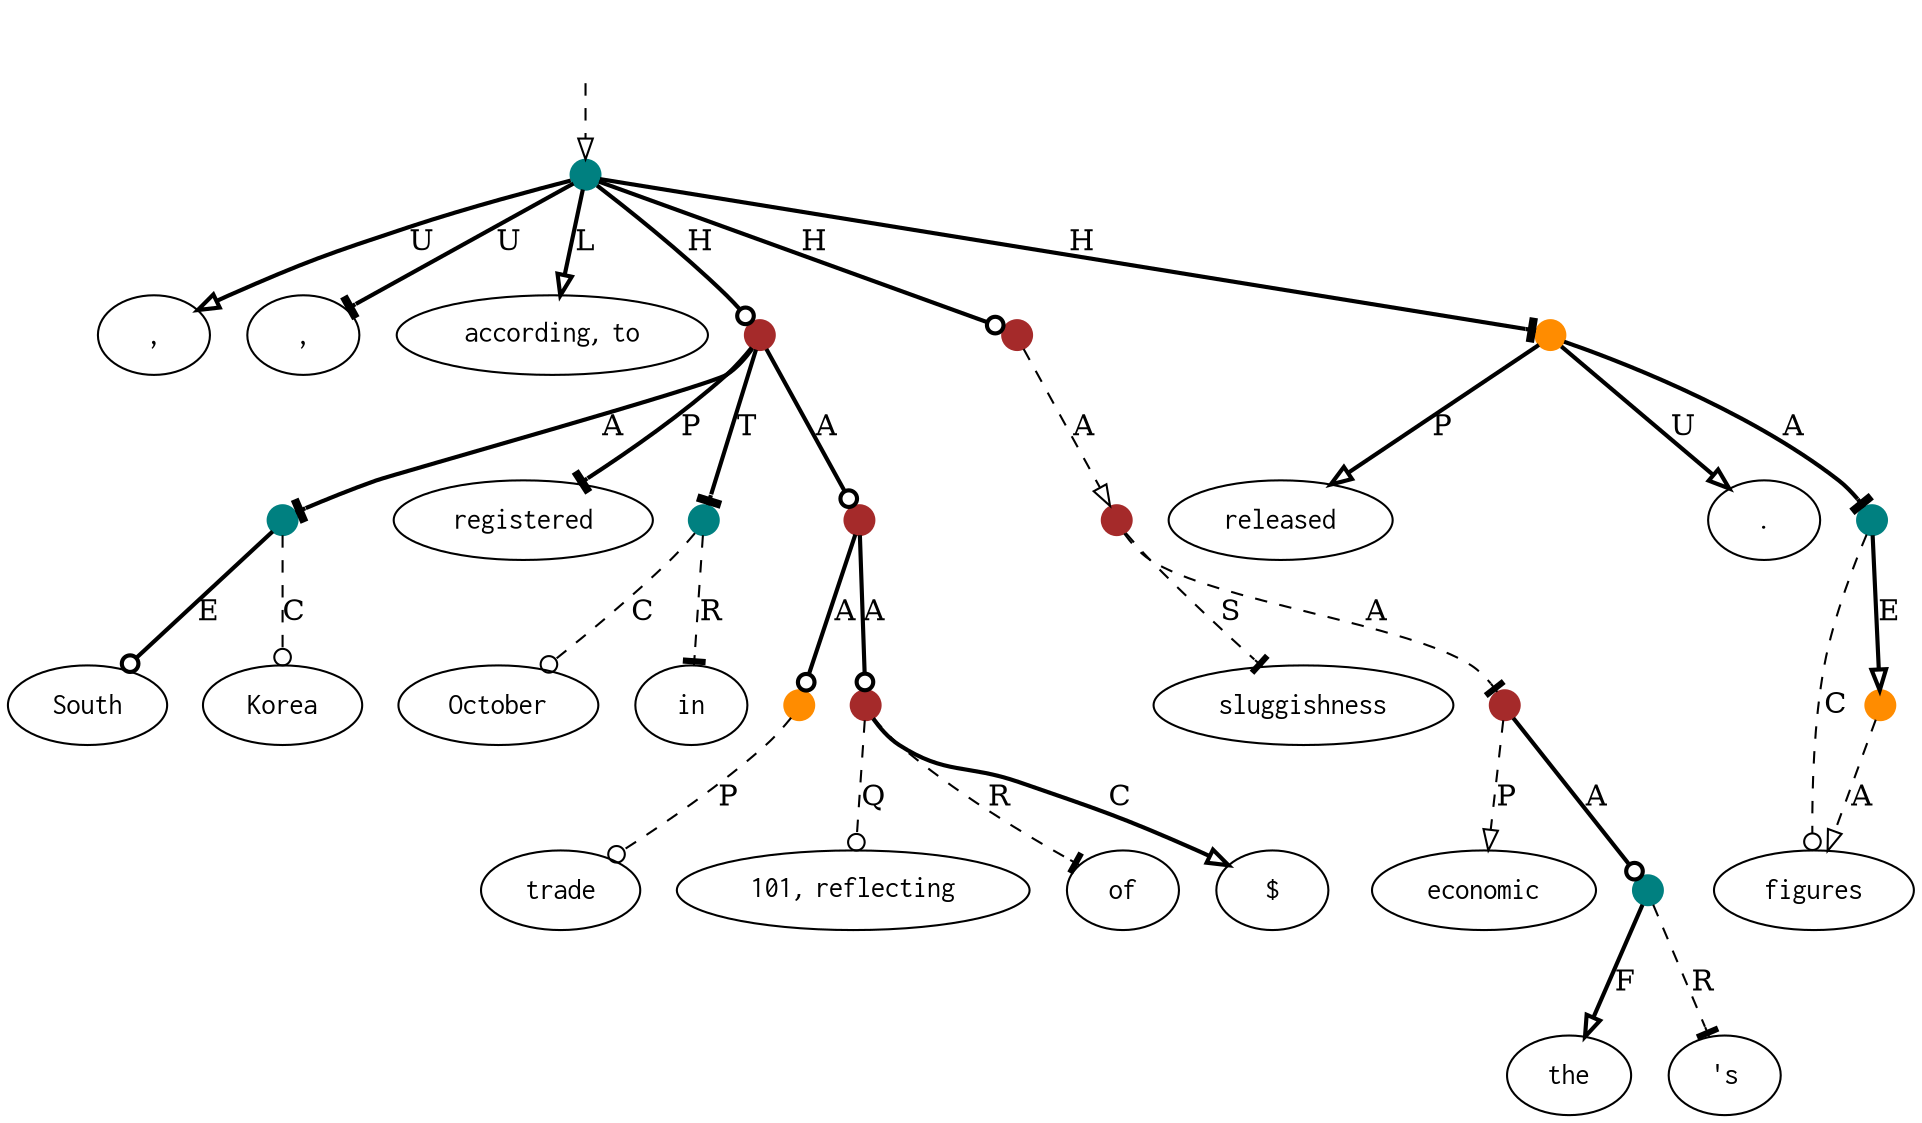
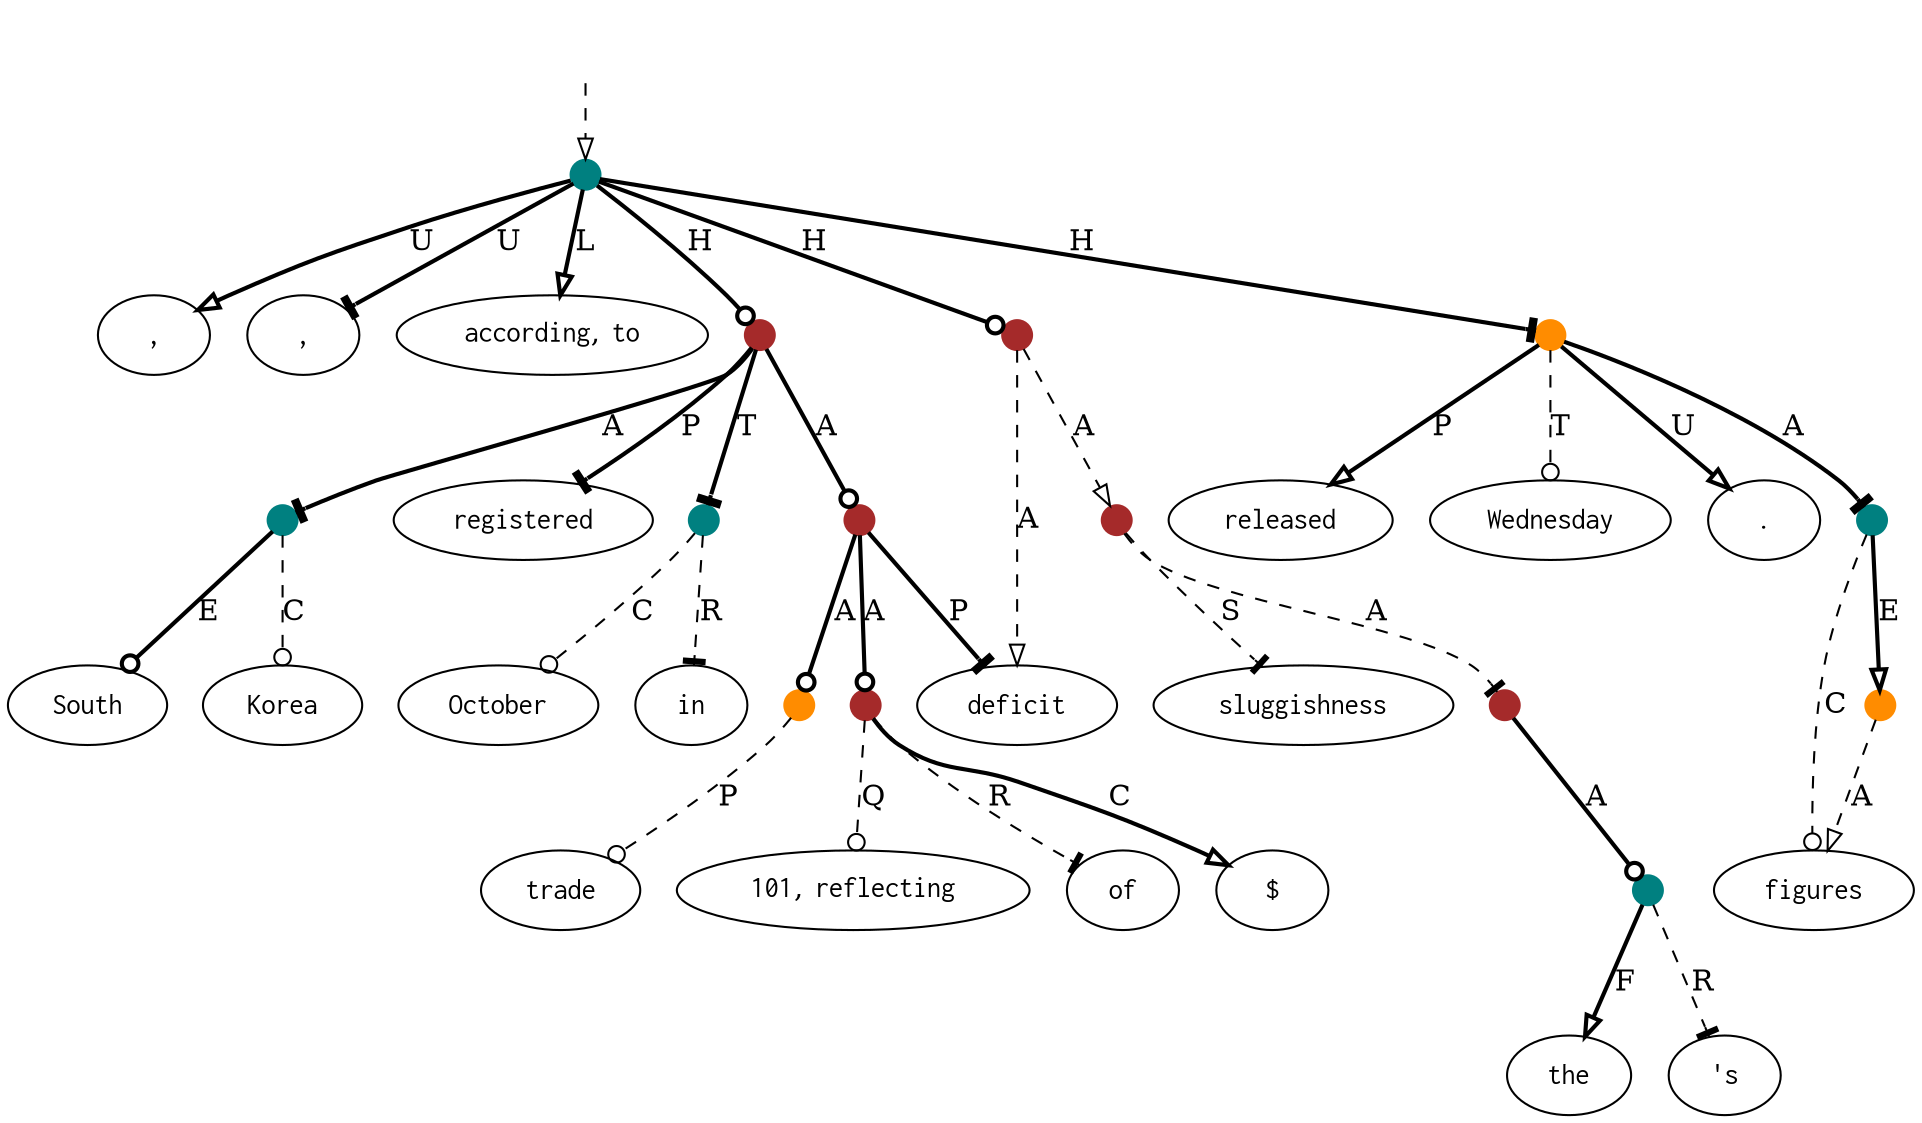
node "Wednesday": added
node "deficit": added
node "economic": removed
